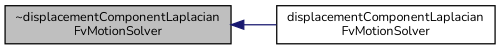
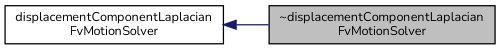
edge "displacementComponentLaplacian FvMotionSolver" -> "~displacementComponentLaplacian FvMotionSolver": reversed
